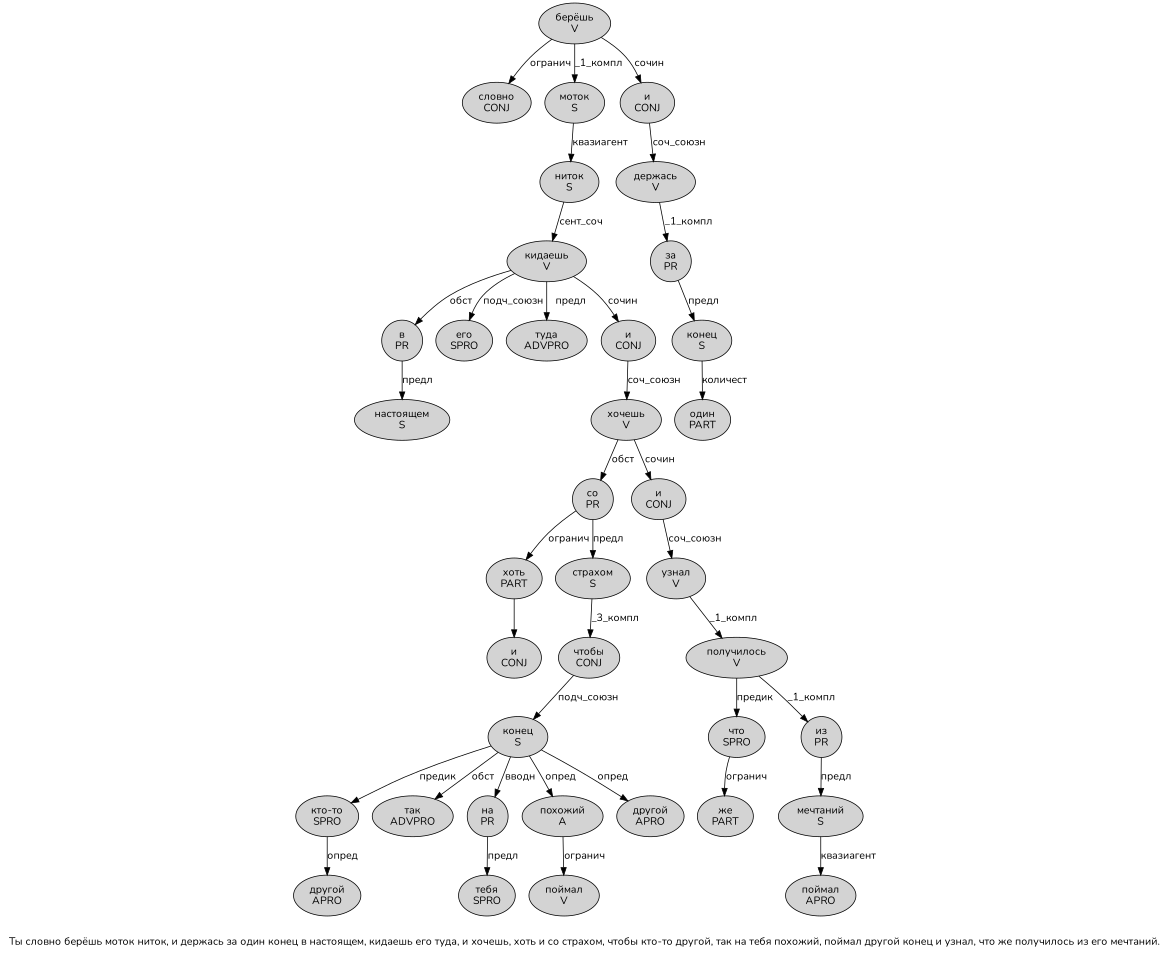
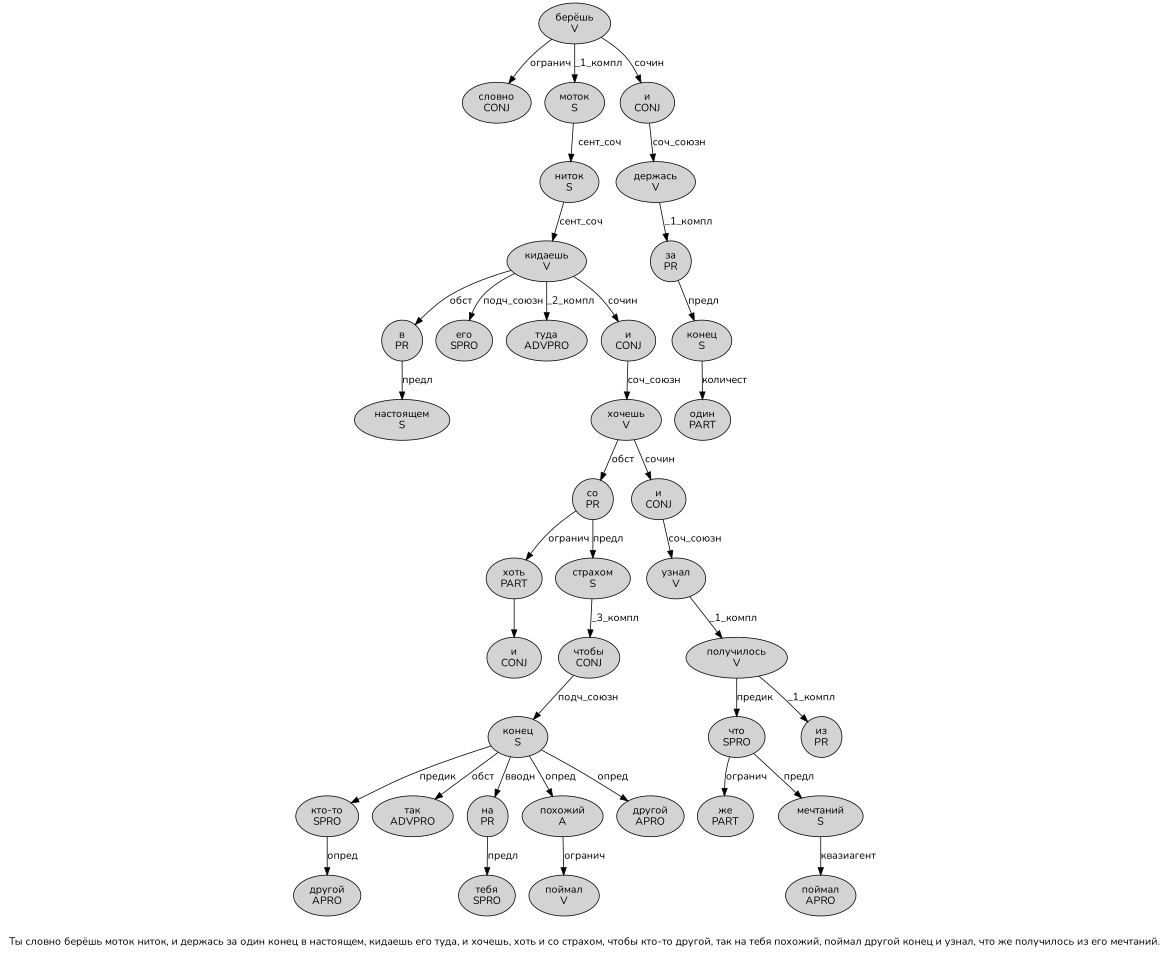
edge "моток S" -> "ниток S": label "квазиагент" -> "сент_соч"
edge "кидаешь V" -> "туда ADVPRO": label "предл" -> "_2_компл"
edge "из PR" -> "мечтаний S": now "что SPRO" -> "мечтаний S"
